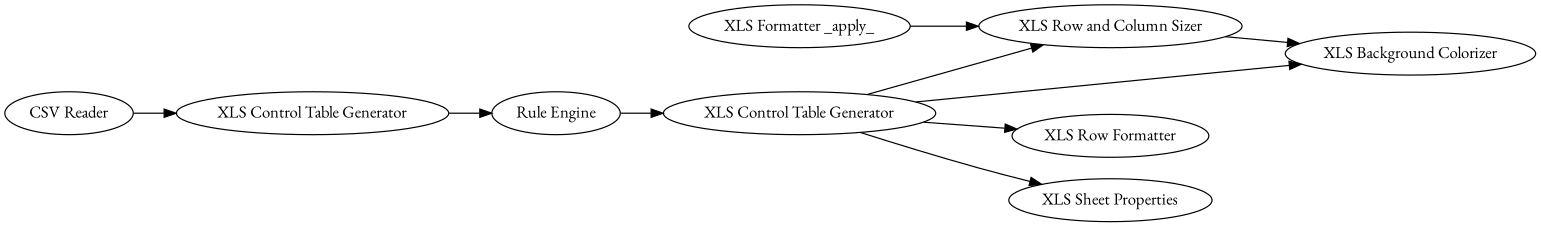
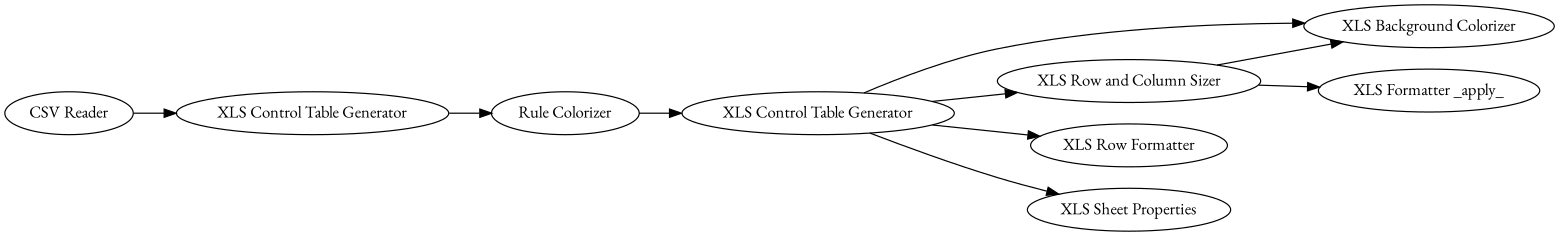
edge "XLS Formatter _apply_" -> "XLS Row and Column Sizer": reversed
node "Rule Engine": label "Rule Engine" -> "Rule Colorizer"
